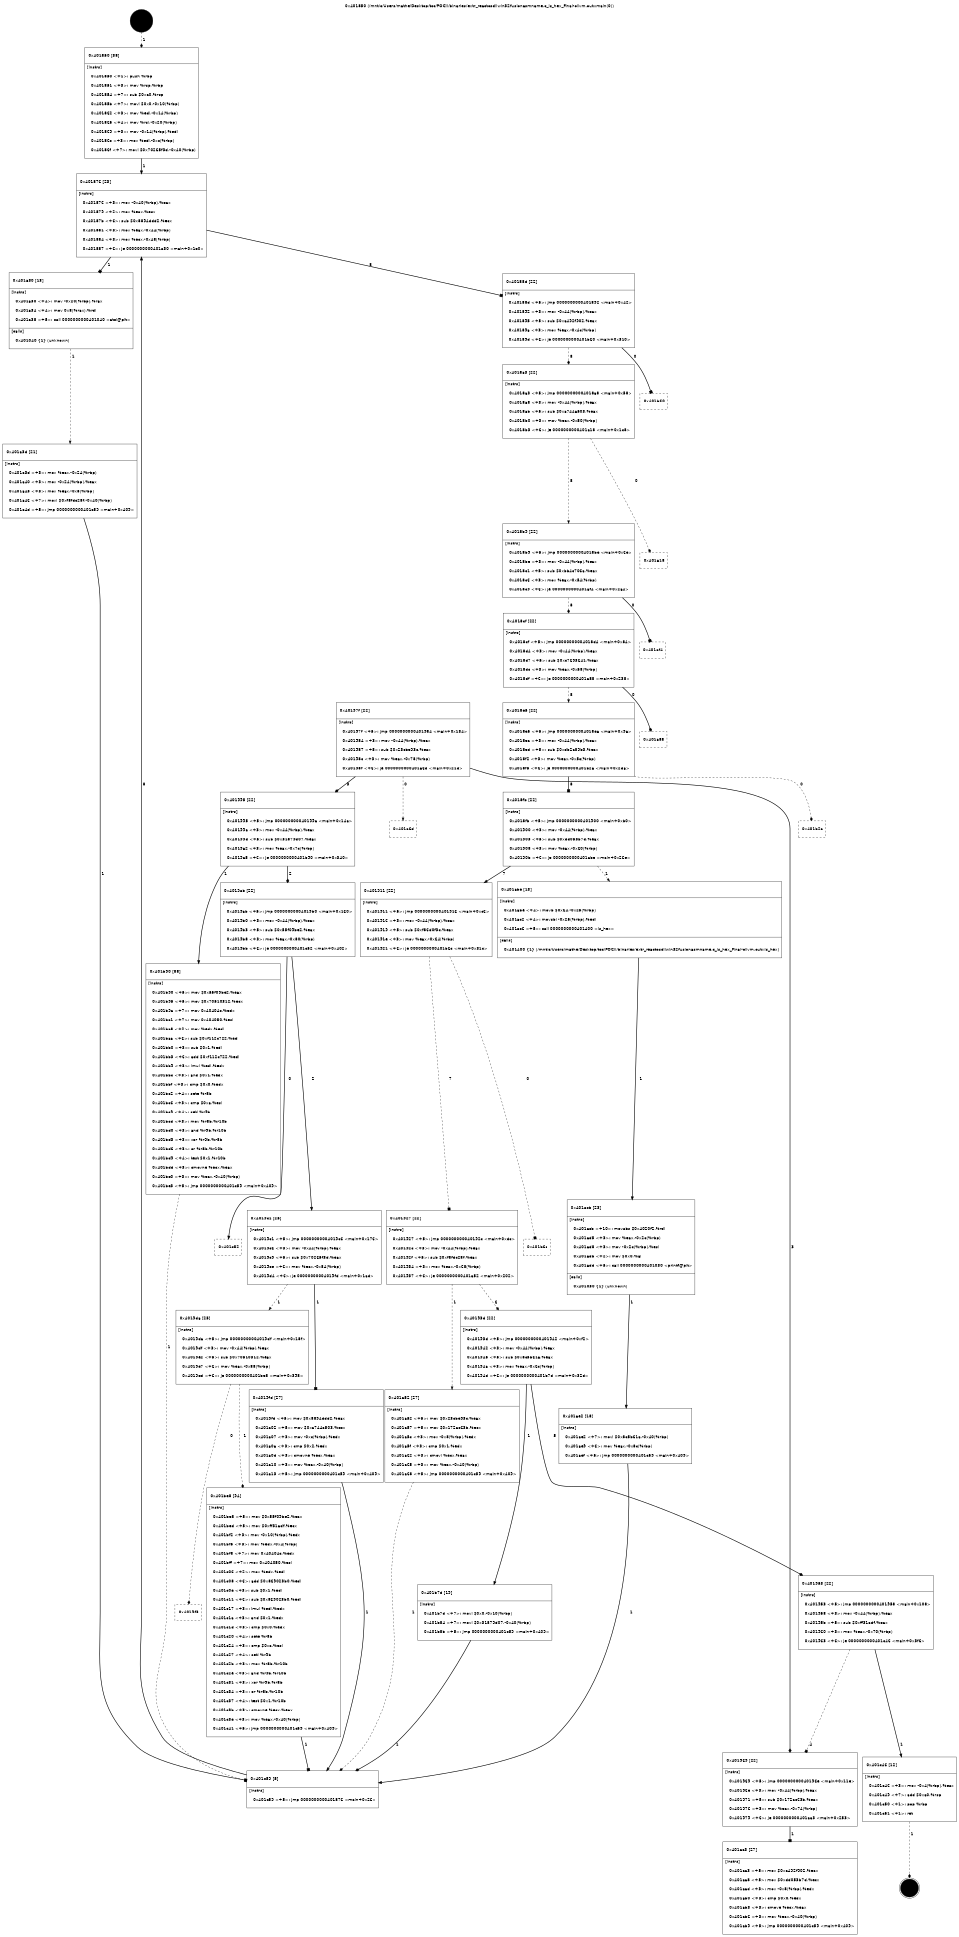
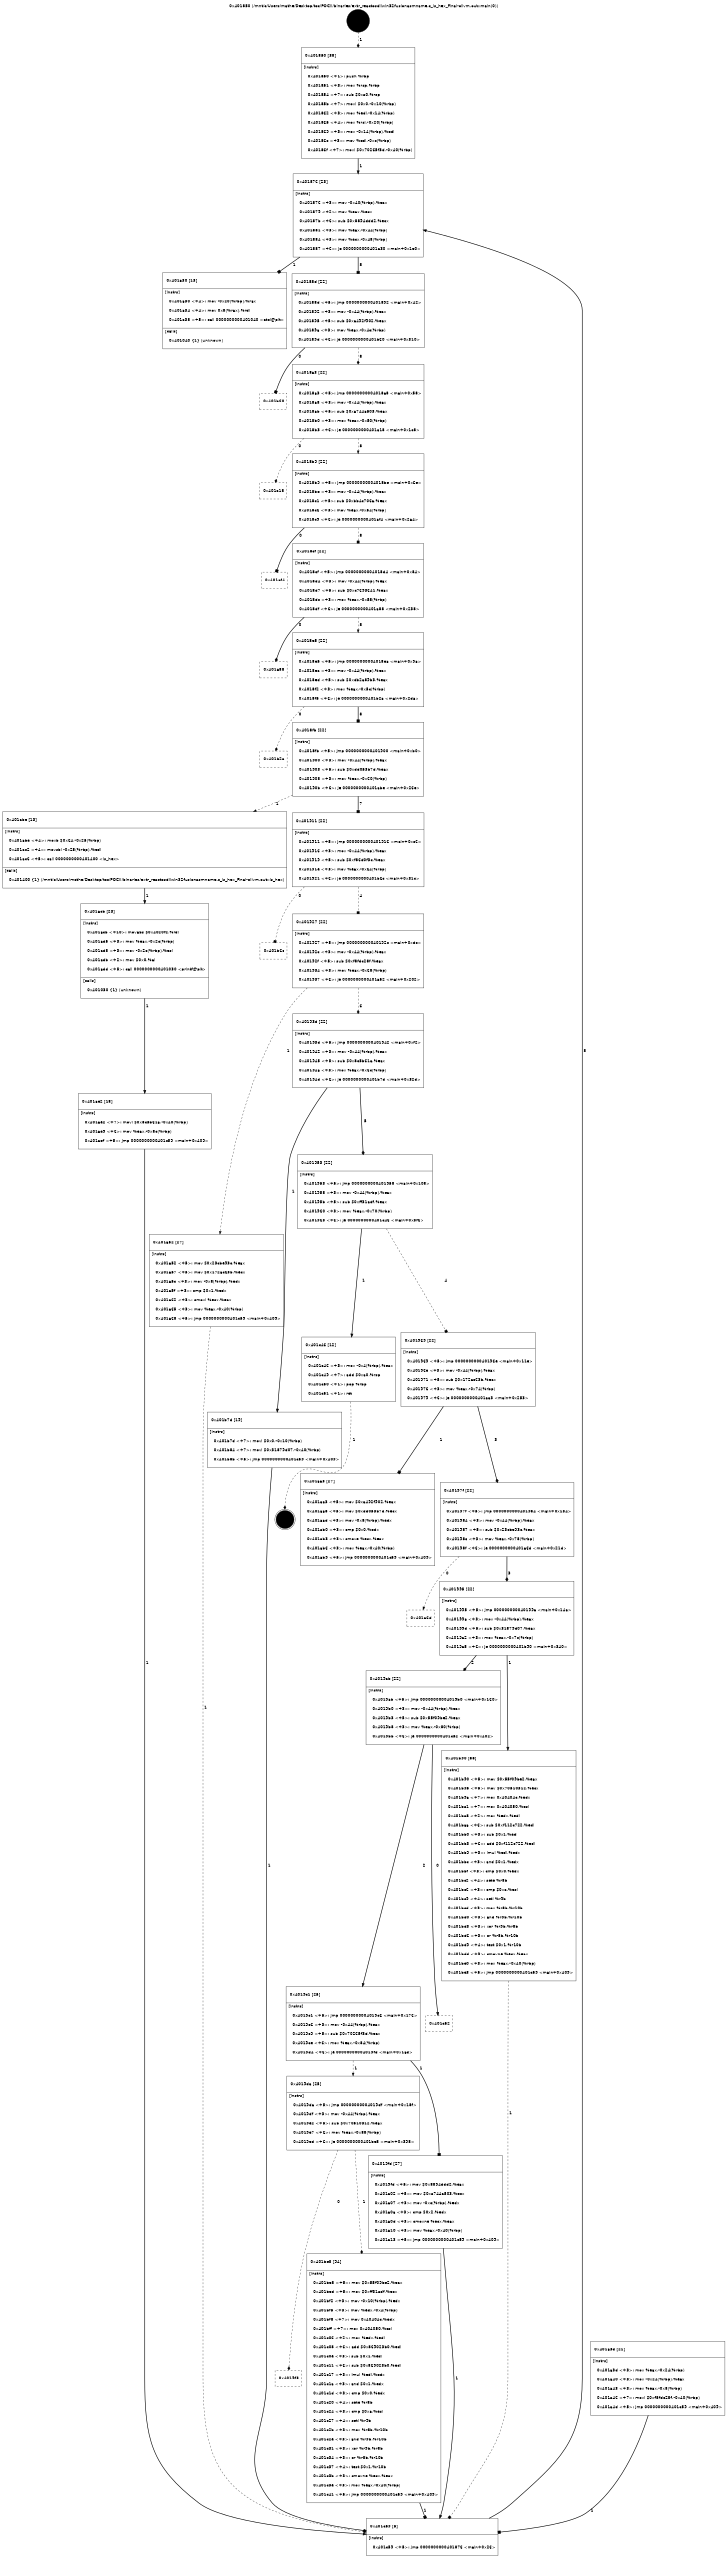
edge "0x401a30 [13]" -> "0x401a3d [21]": removed, label "1"
edge "0x4018b9 [22]" -> "0x4018cf [22]": arrowhead diamond -> box
edge "0x4018fb [22]" -> "0x401911 [22]": arrowhead normal -> box
edge "0x401911 [22]" -> "0x401927 [22]": label " 7" -> " 4"
edge "0x40197f [22]" -> "0x401969 [22]": reversed
